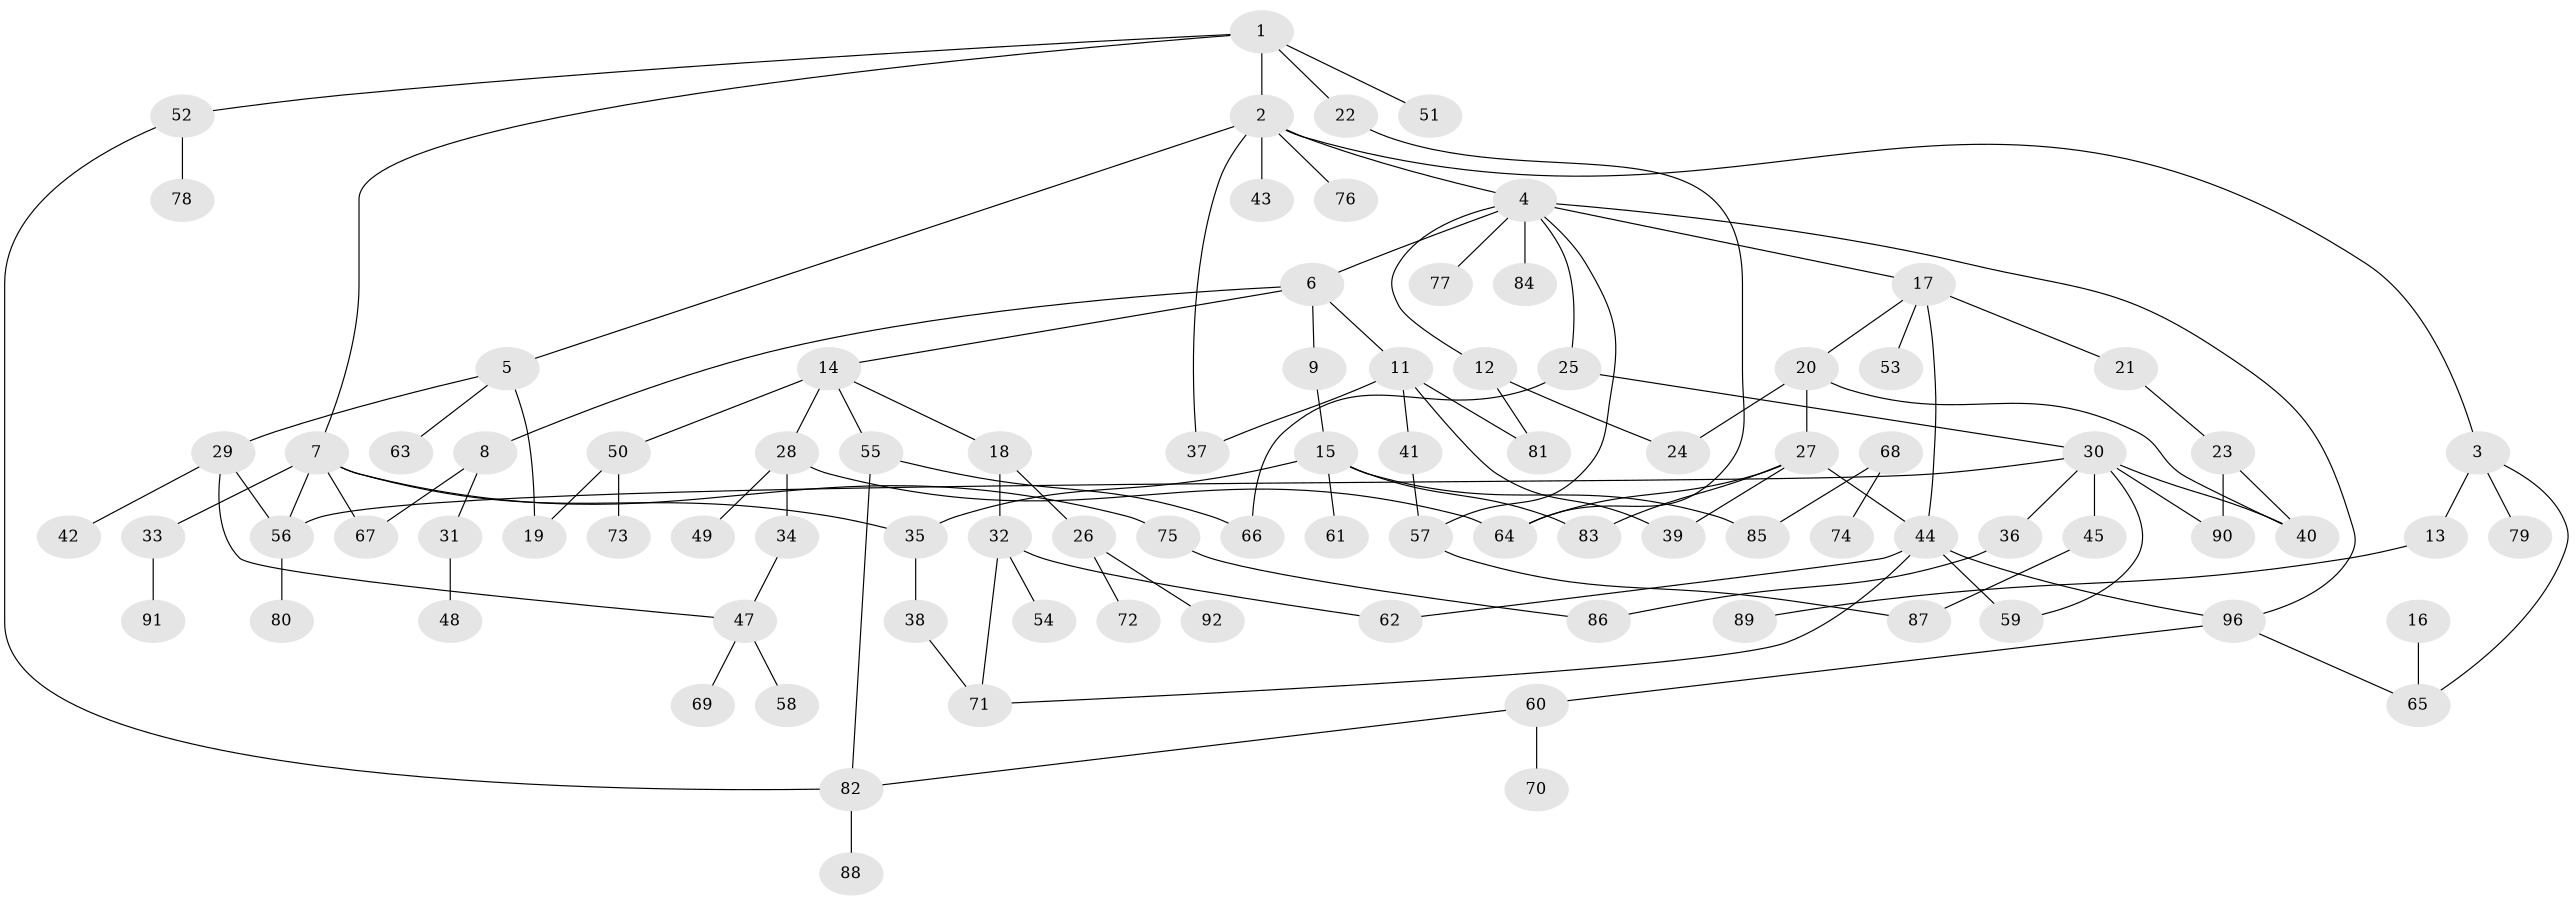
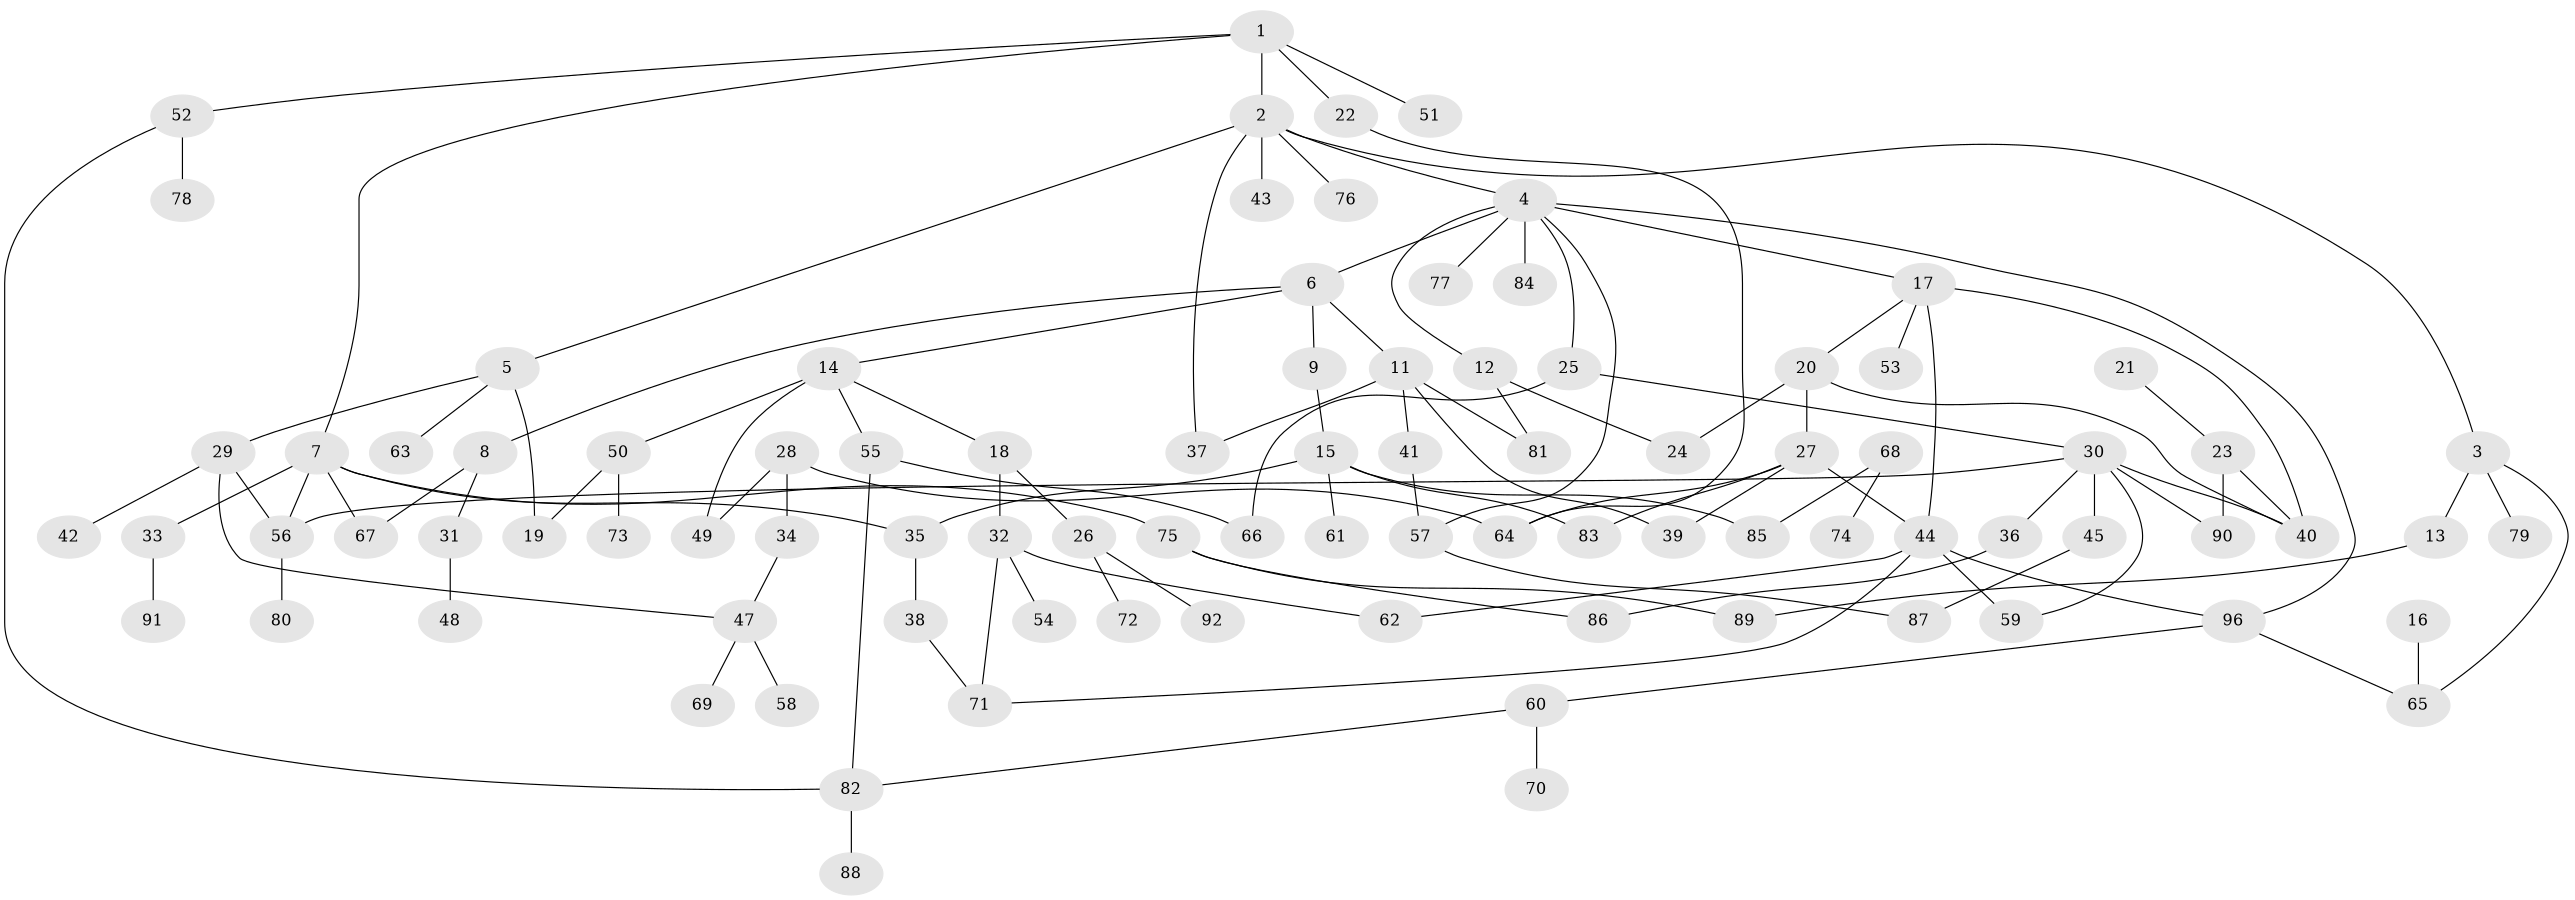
edge "17" -- "21": now "17" -- "40"
edge "14" -- "28": now "14" -- "49"
edge "75" -- "89": added
